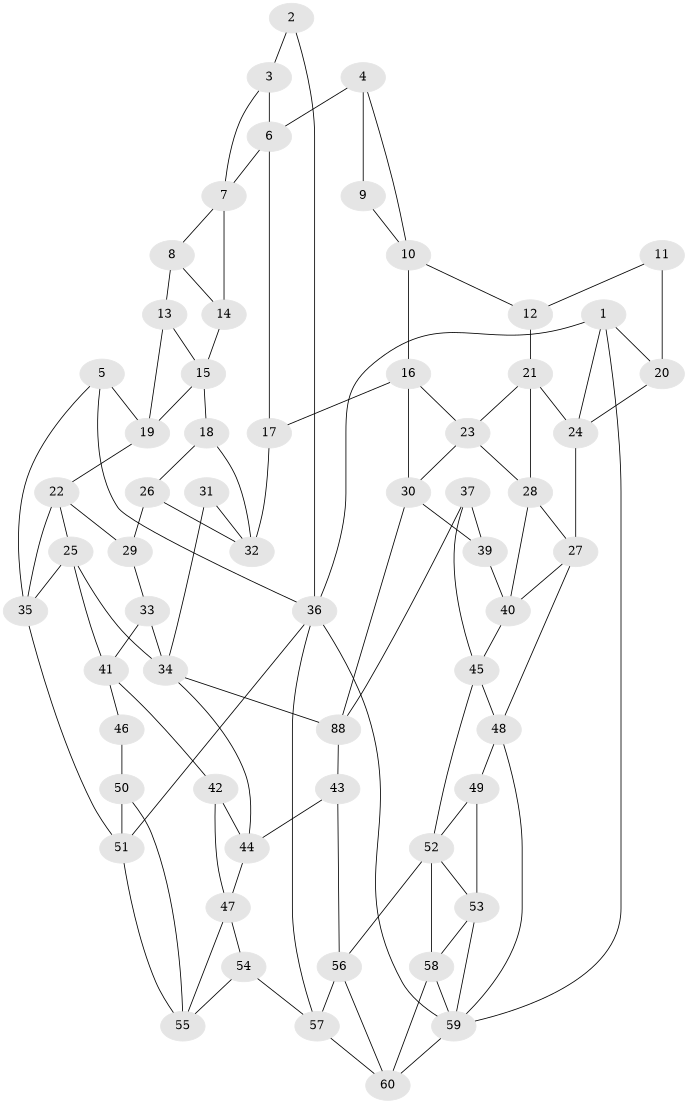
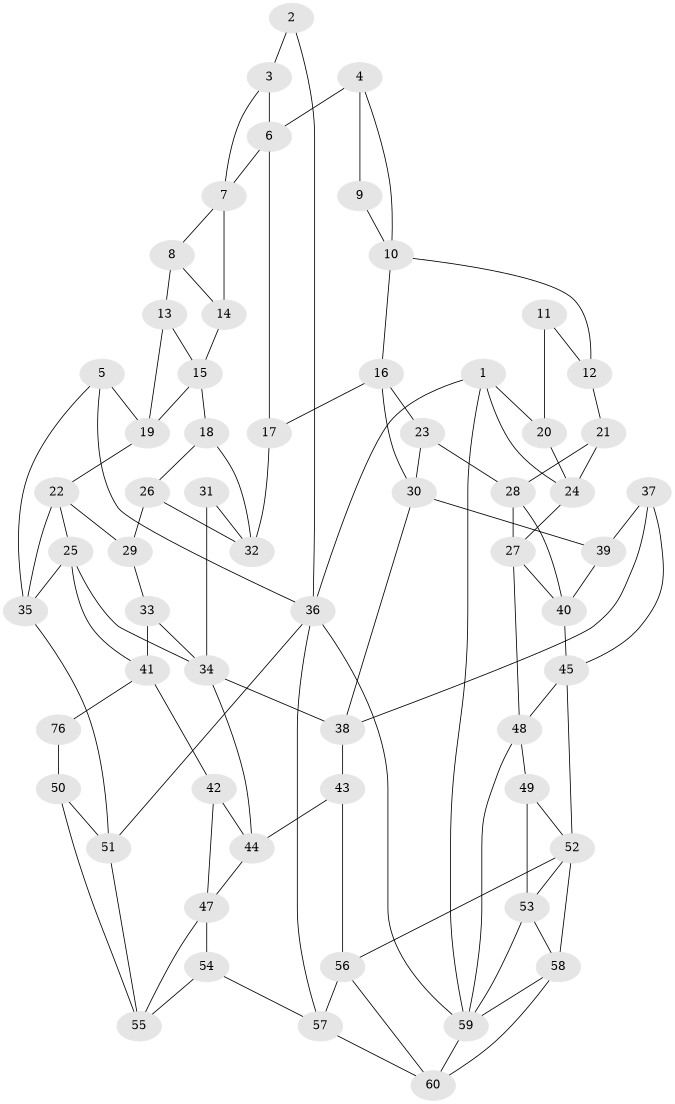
edge "21" -- "23": removed
node "46": label "46" -> "76"
node "88": label "88" -> "38"
